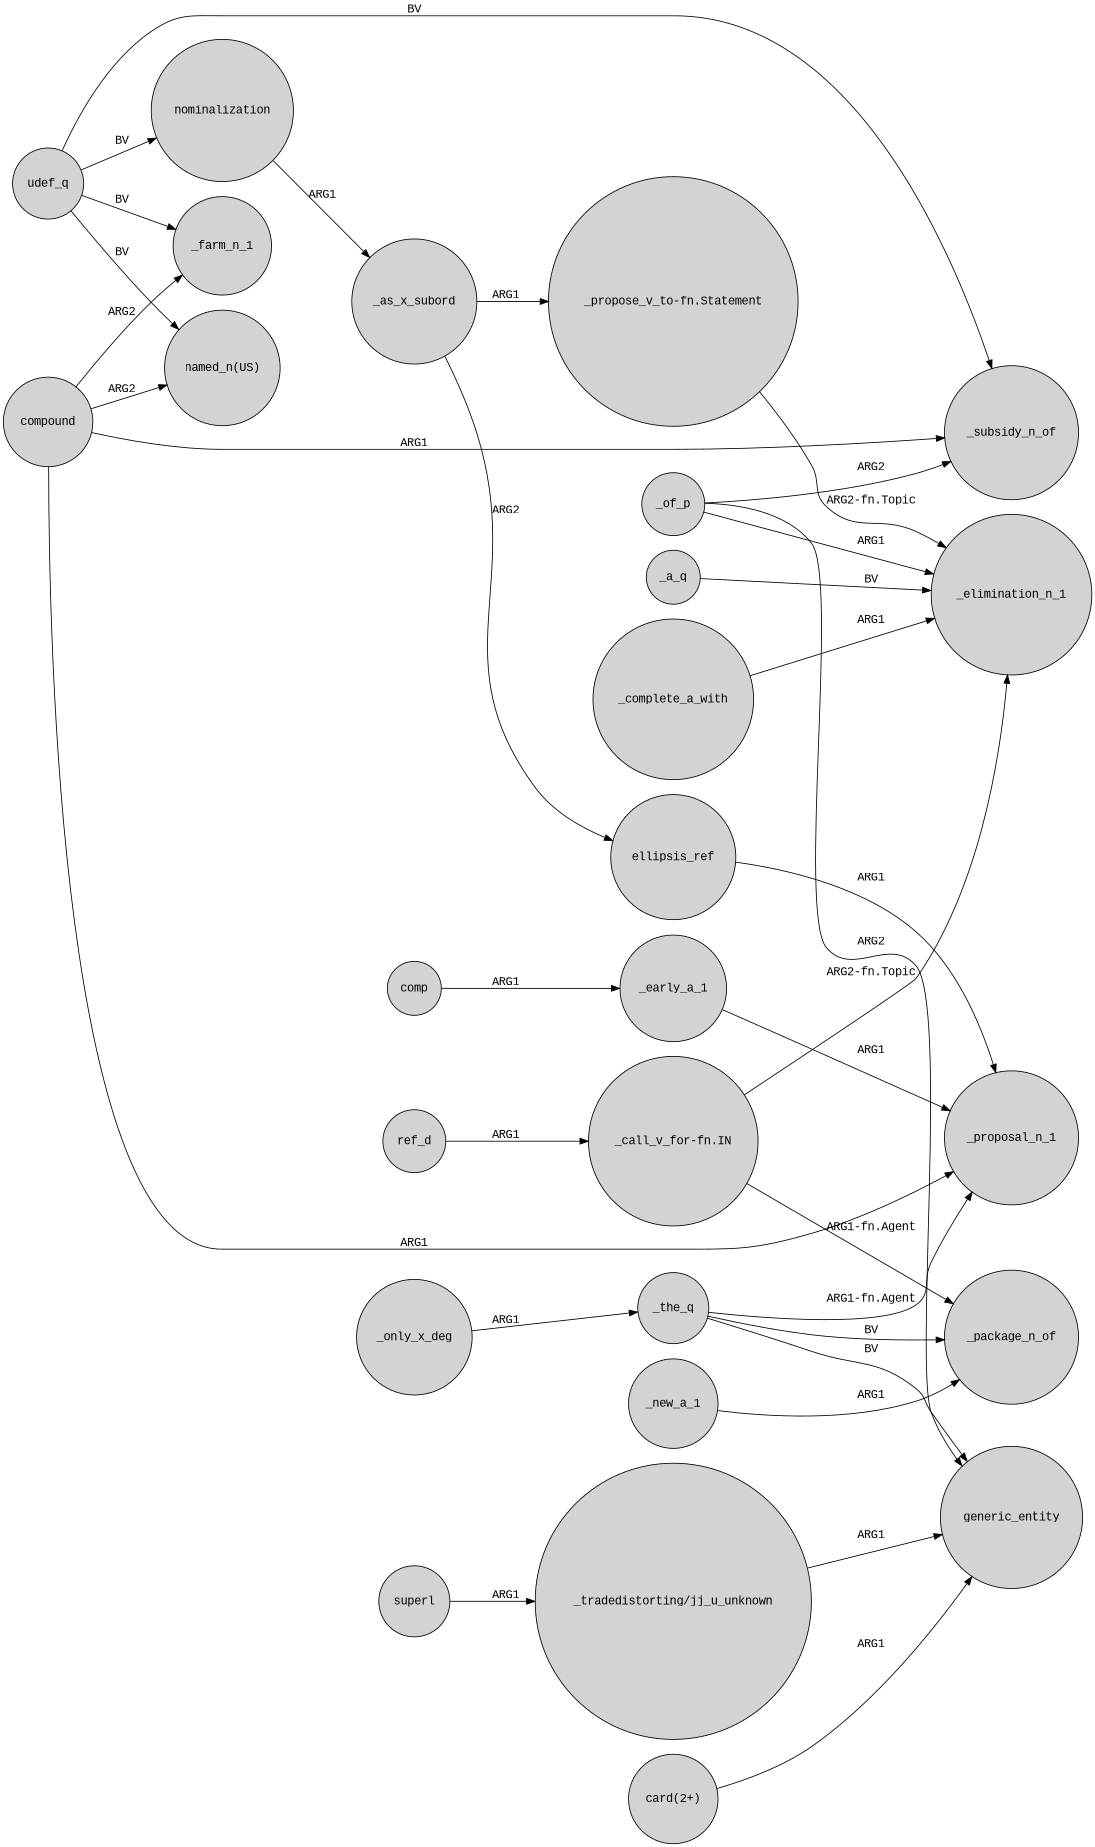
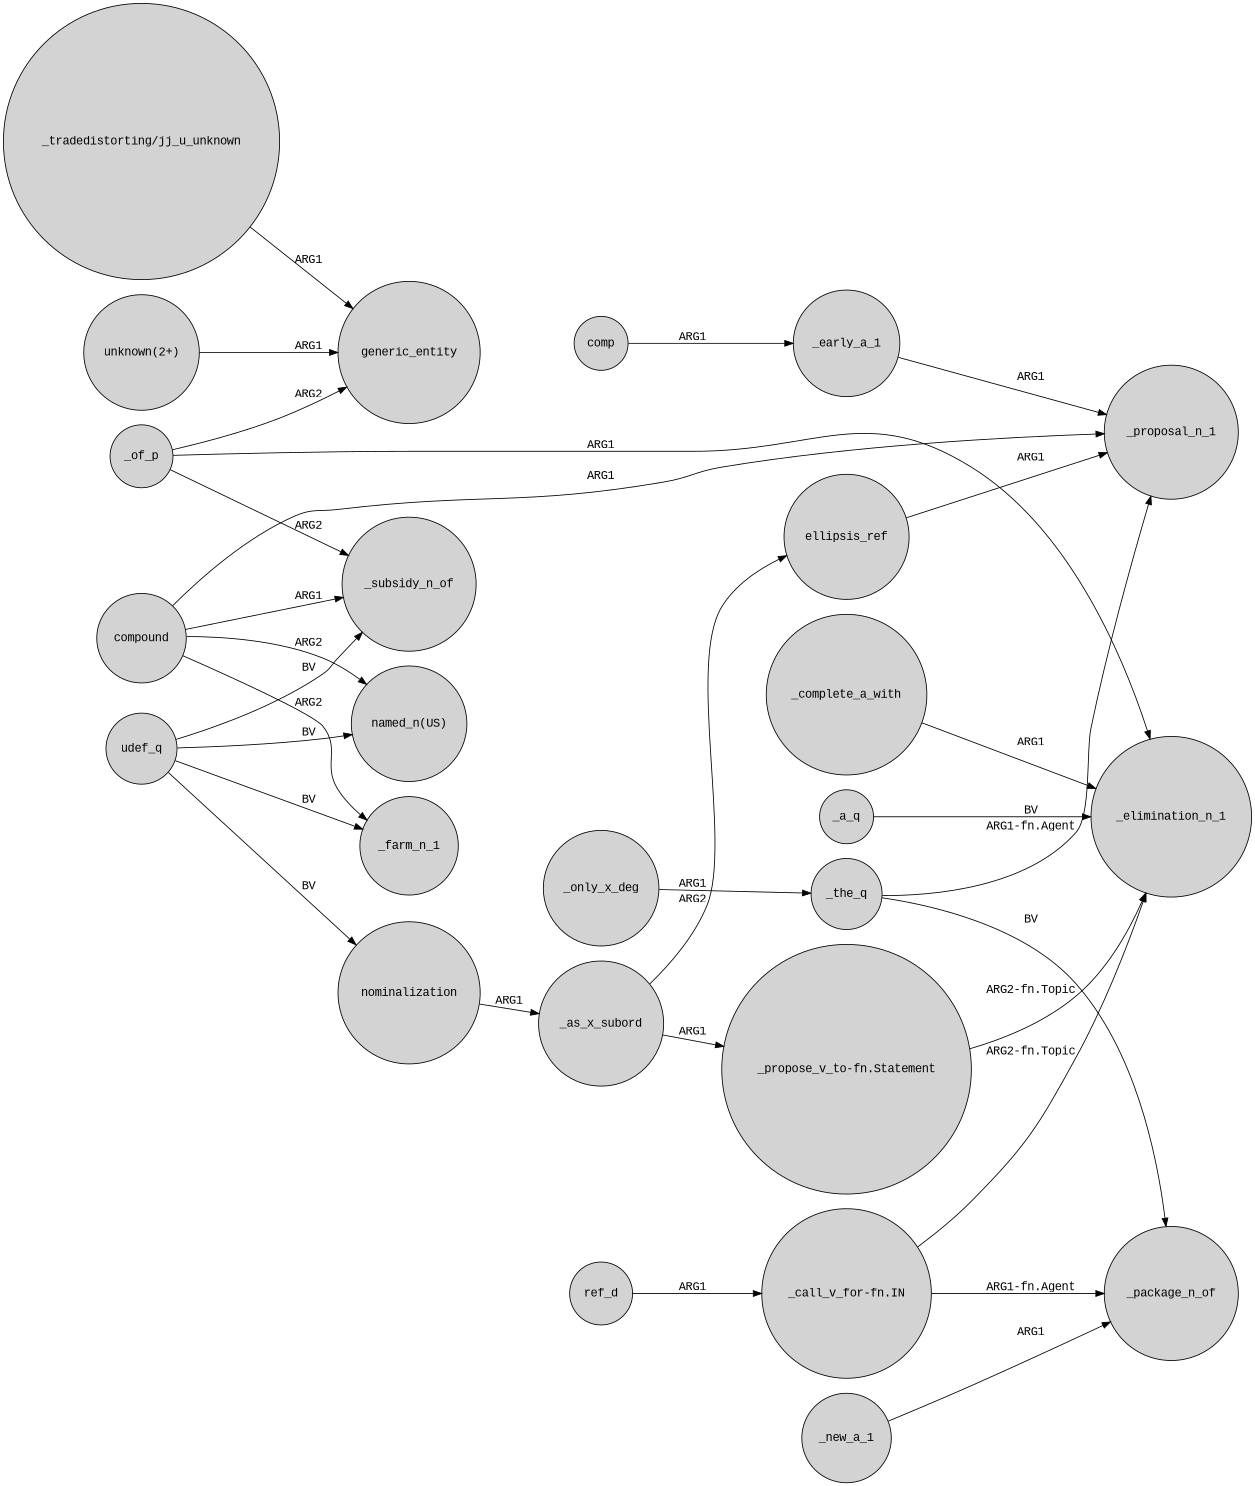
edge "_the_q" -> "generic_entity": removed, label "BV"
node "superl": removed
node "card(2+)": label "card(2+)" -> "unknown(2+)"
